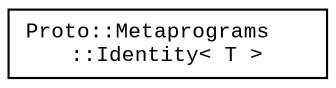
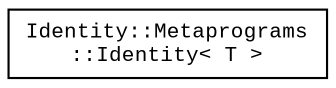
node "Proto::Metaprograms ::Identity< T >": label "Proto::Metaprograms ::Identity< T >" -> "Identity::Metaprograms ::Identity< T >"
